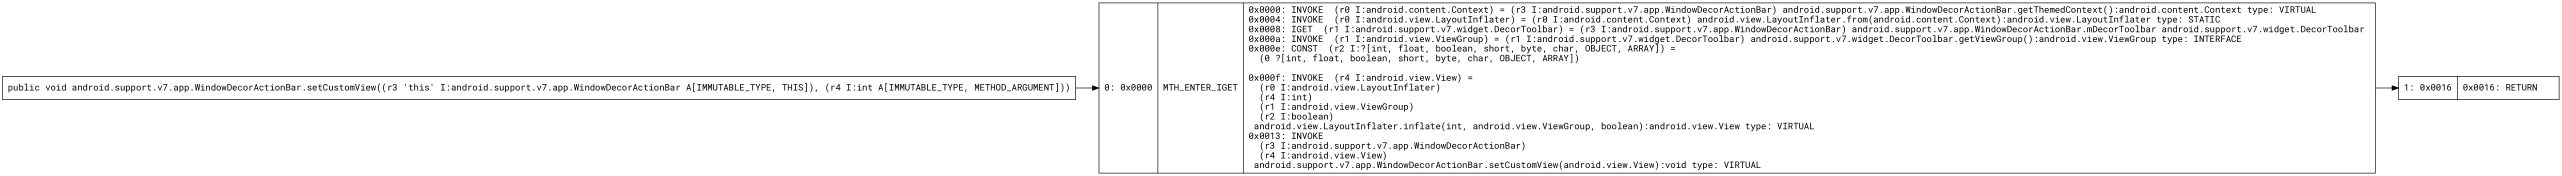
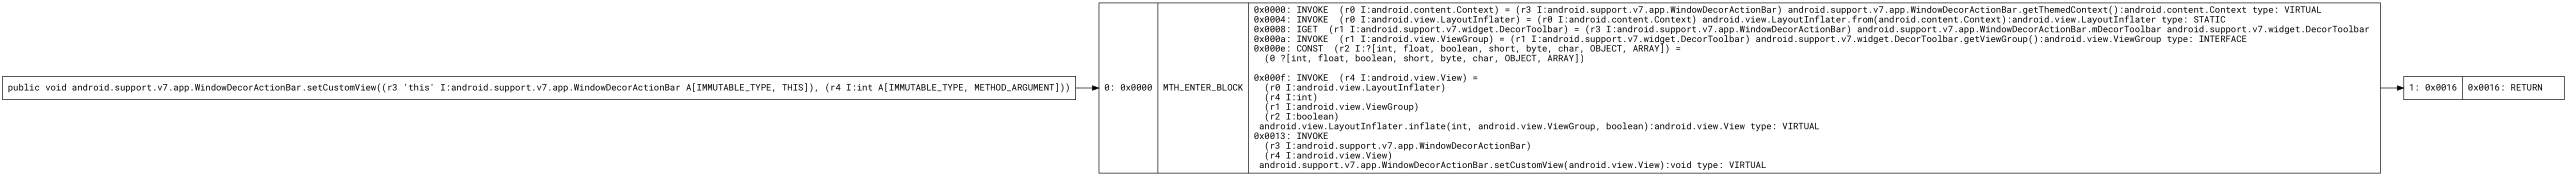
node "0: 0x0000": text "MTH_ENTER_IGET" -> "MTH_ENTER_BLOCK"
